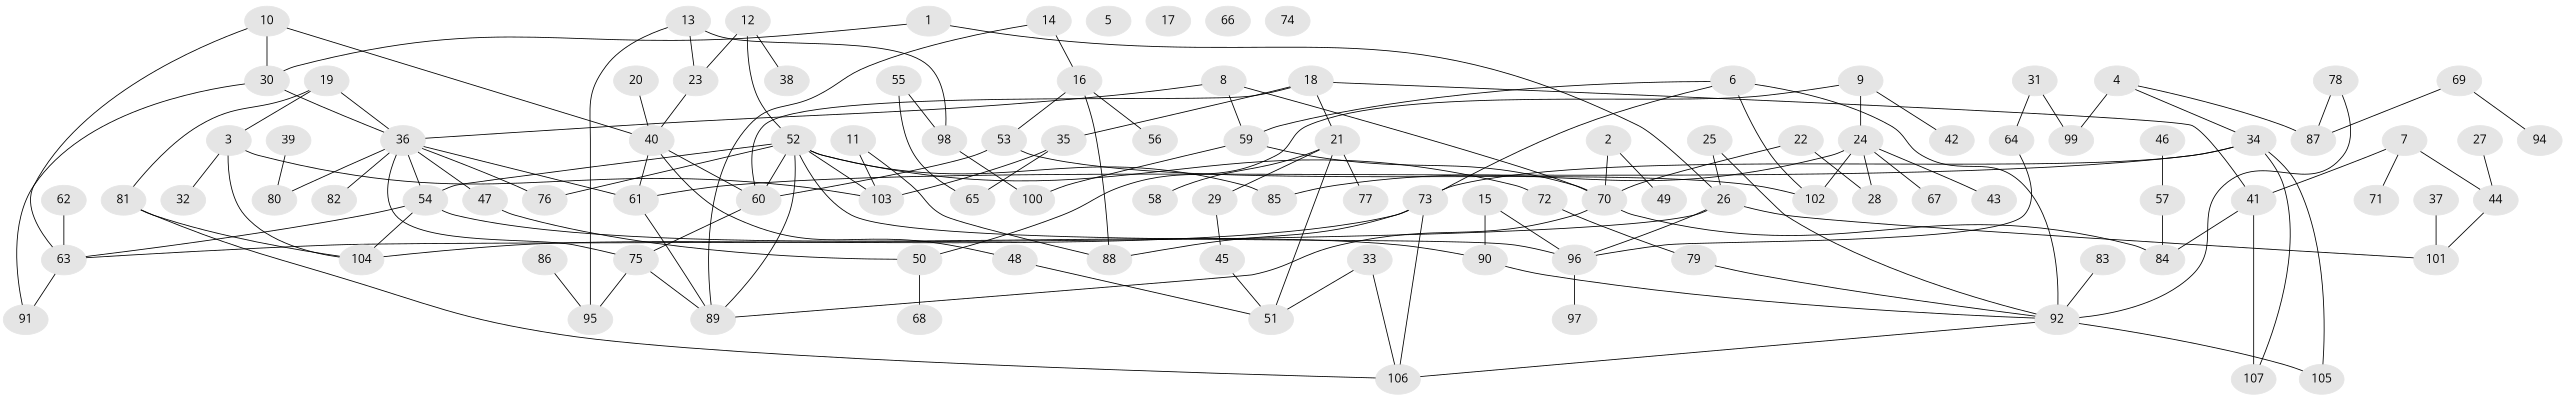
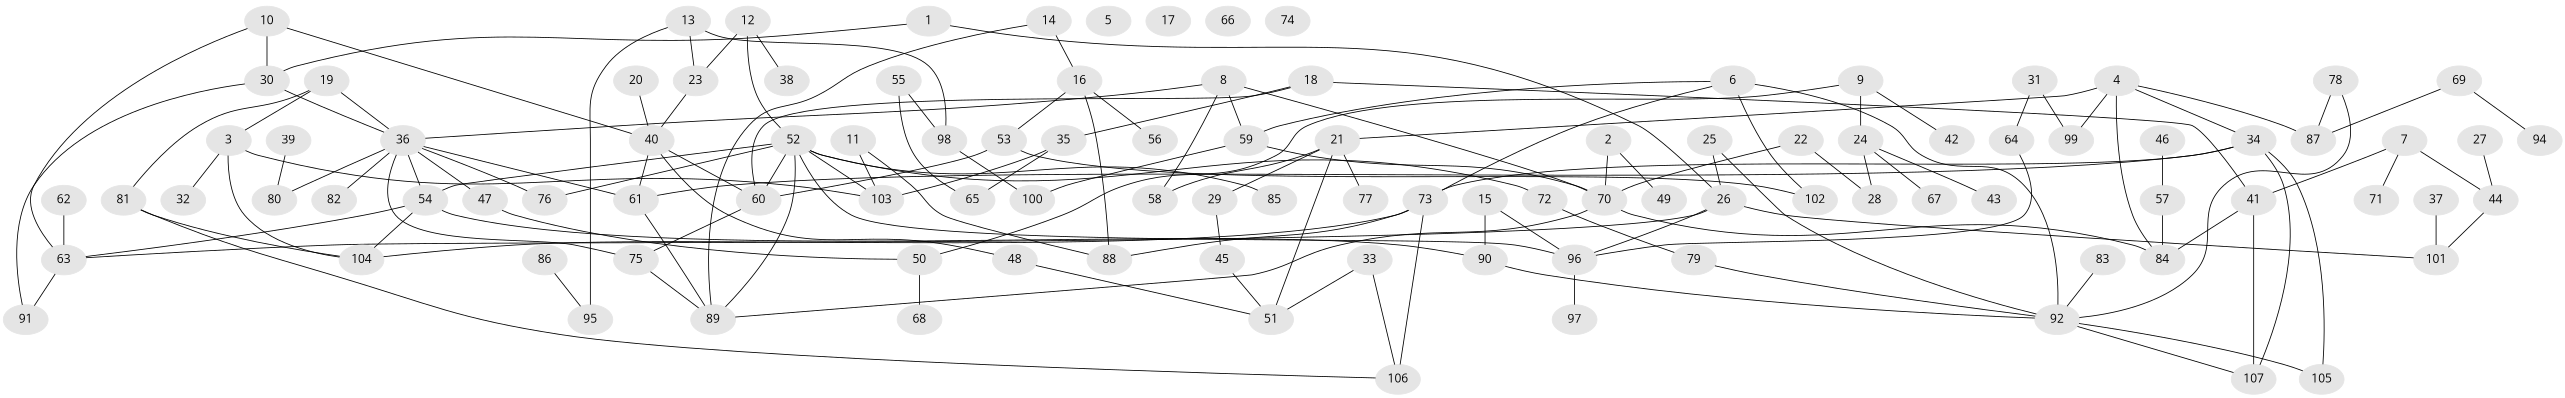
edge "18" -- "21": now "4" -- "21"
edge "8" -- "58": added
edge "4" -- "84": added
edge "24" -- "85": removed
edge "24" -- "102": removed
edge "75" -- "95": removed
edge "92" -- "106": now "92" -- "107"
